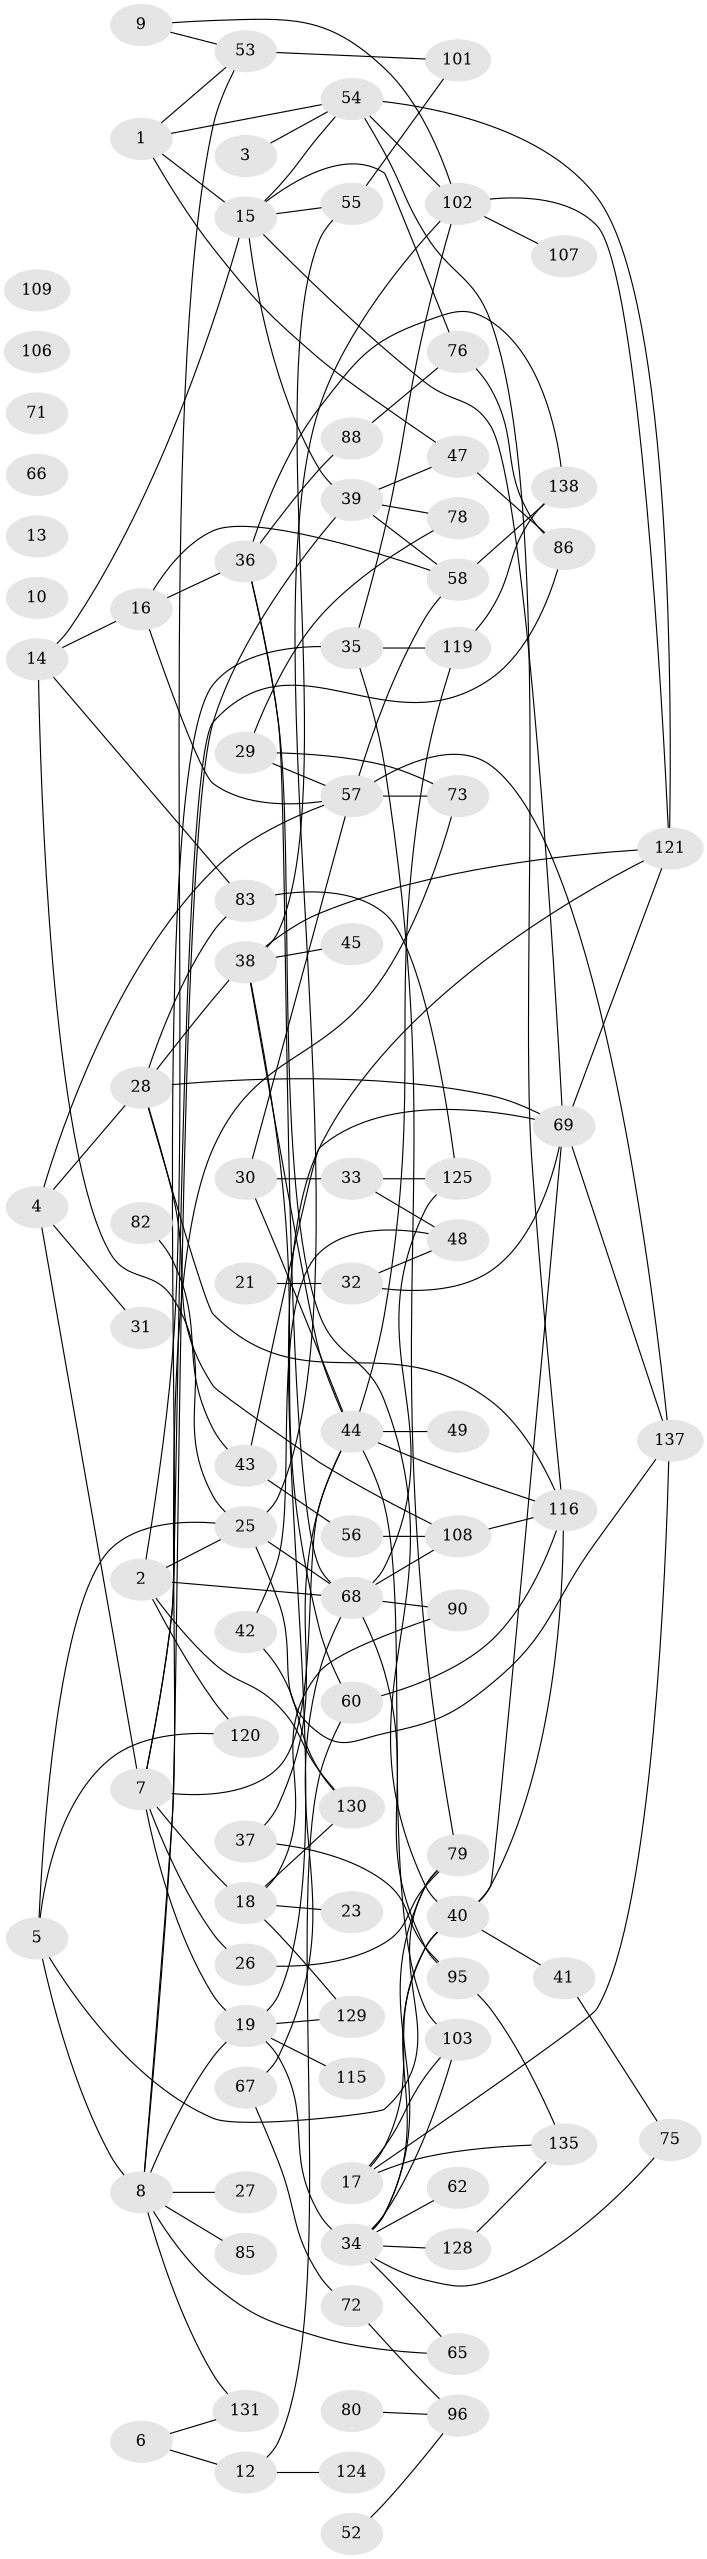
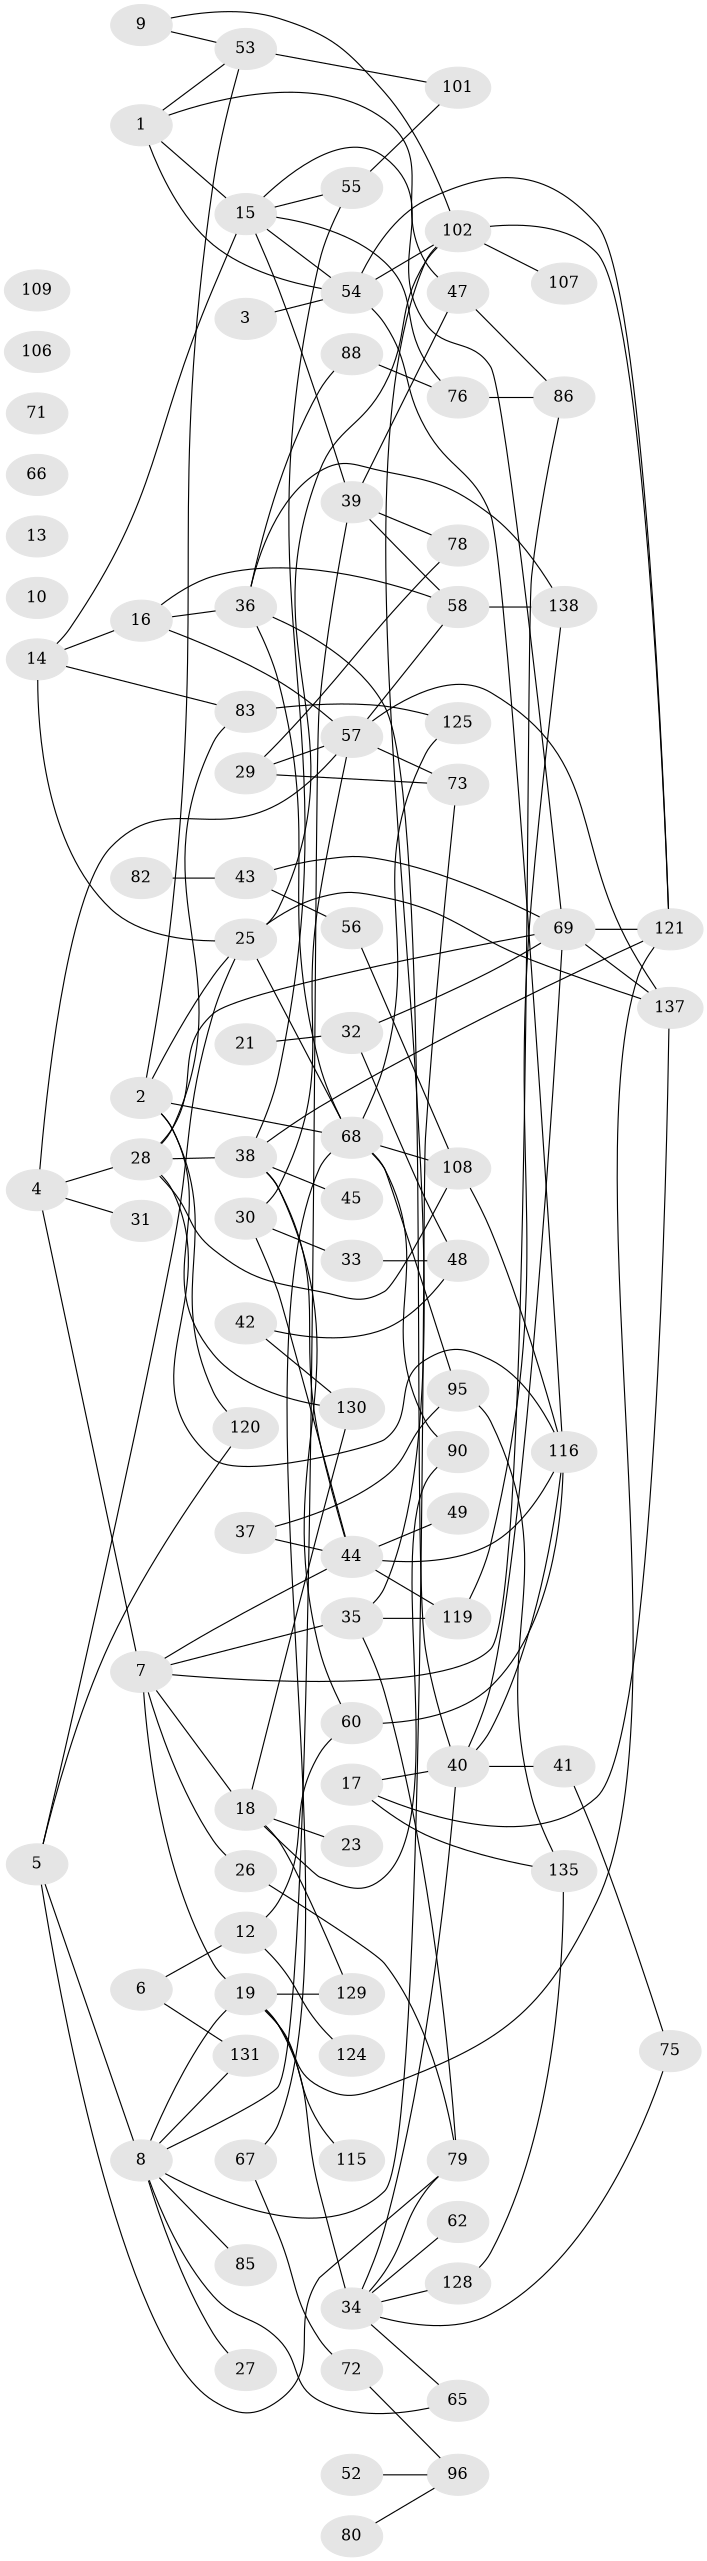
edge "33" -- "125": removed
node "103": removed
